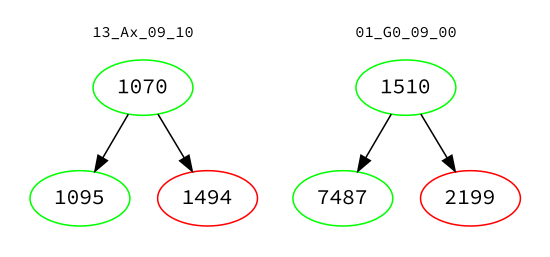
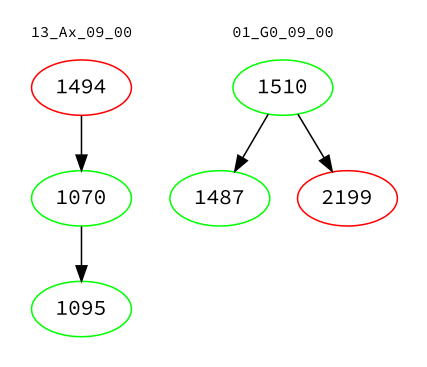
cluster "13_Ax_09_10": label "13_Ax_09_10" -> "13_Ax_09_00"
edge "1070" -> "1494": reversed
node "7487": label "7487" -> "1487"
